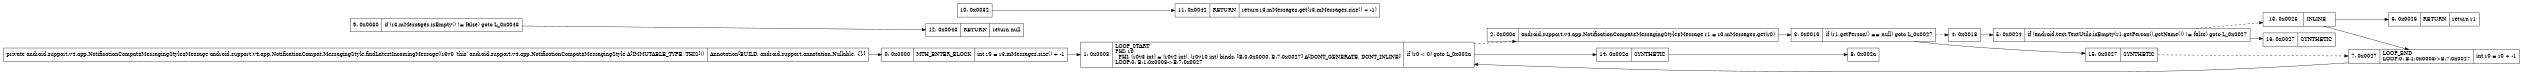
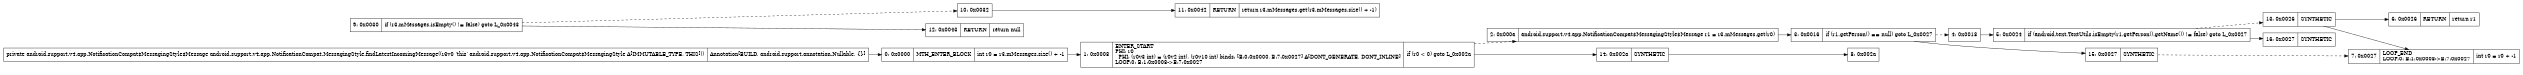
edge "9: 0x0030" -> "10: 0x0032": added
node "13: 0x0026": text "INLINE" -> "SYNTHETIC"
node "1: 0x0008": text "LOOP_START" -> "ENTER_START"
edge "7: 0x0027" -> "1: 0x0008": removed
